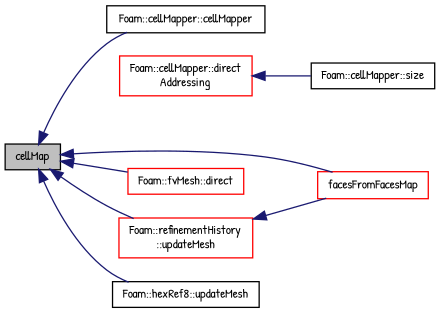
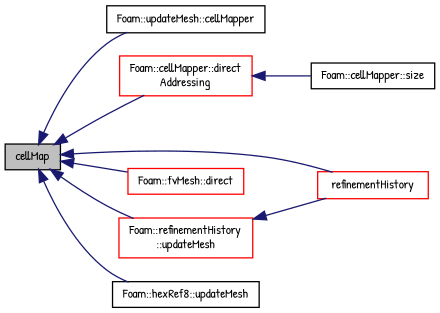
node "Foam::cellMapper::cellMapper": label "Foam::cellMapper::cellMapper" -> "Foam::updateMesh::cellMapper"
edge "Foam::cellMapper::direct Addressing" -> "cellMap": added
node "facesFromFacesMap": label "facesFromFacesMap" -> "refinementHistory"
